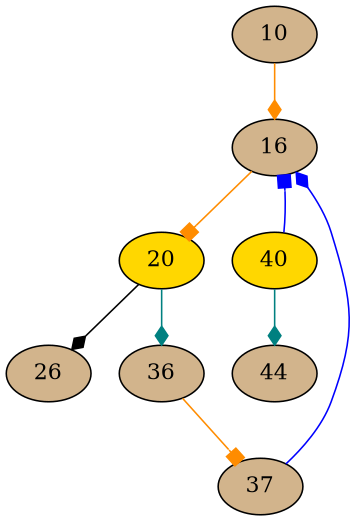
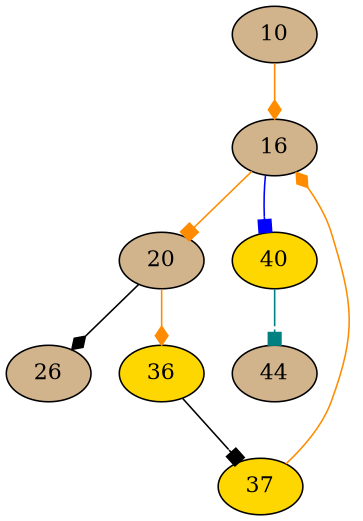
edge "40" -> "16": reversed
node "20": fillcolor gold -> tan
edge "20" -> "36": color teal -> darkorange
edge "40" -> "44": arrowhead diamond -> box
edge "37" -> "16": color blue -> darkorange
node "36": fillcolor tan -> gold
edge "36" -> "37": color darkorange -> black
node "37": fillcolor tan -> gold
